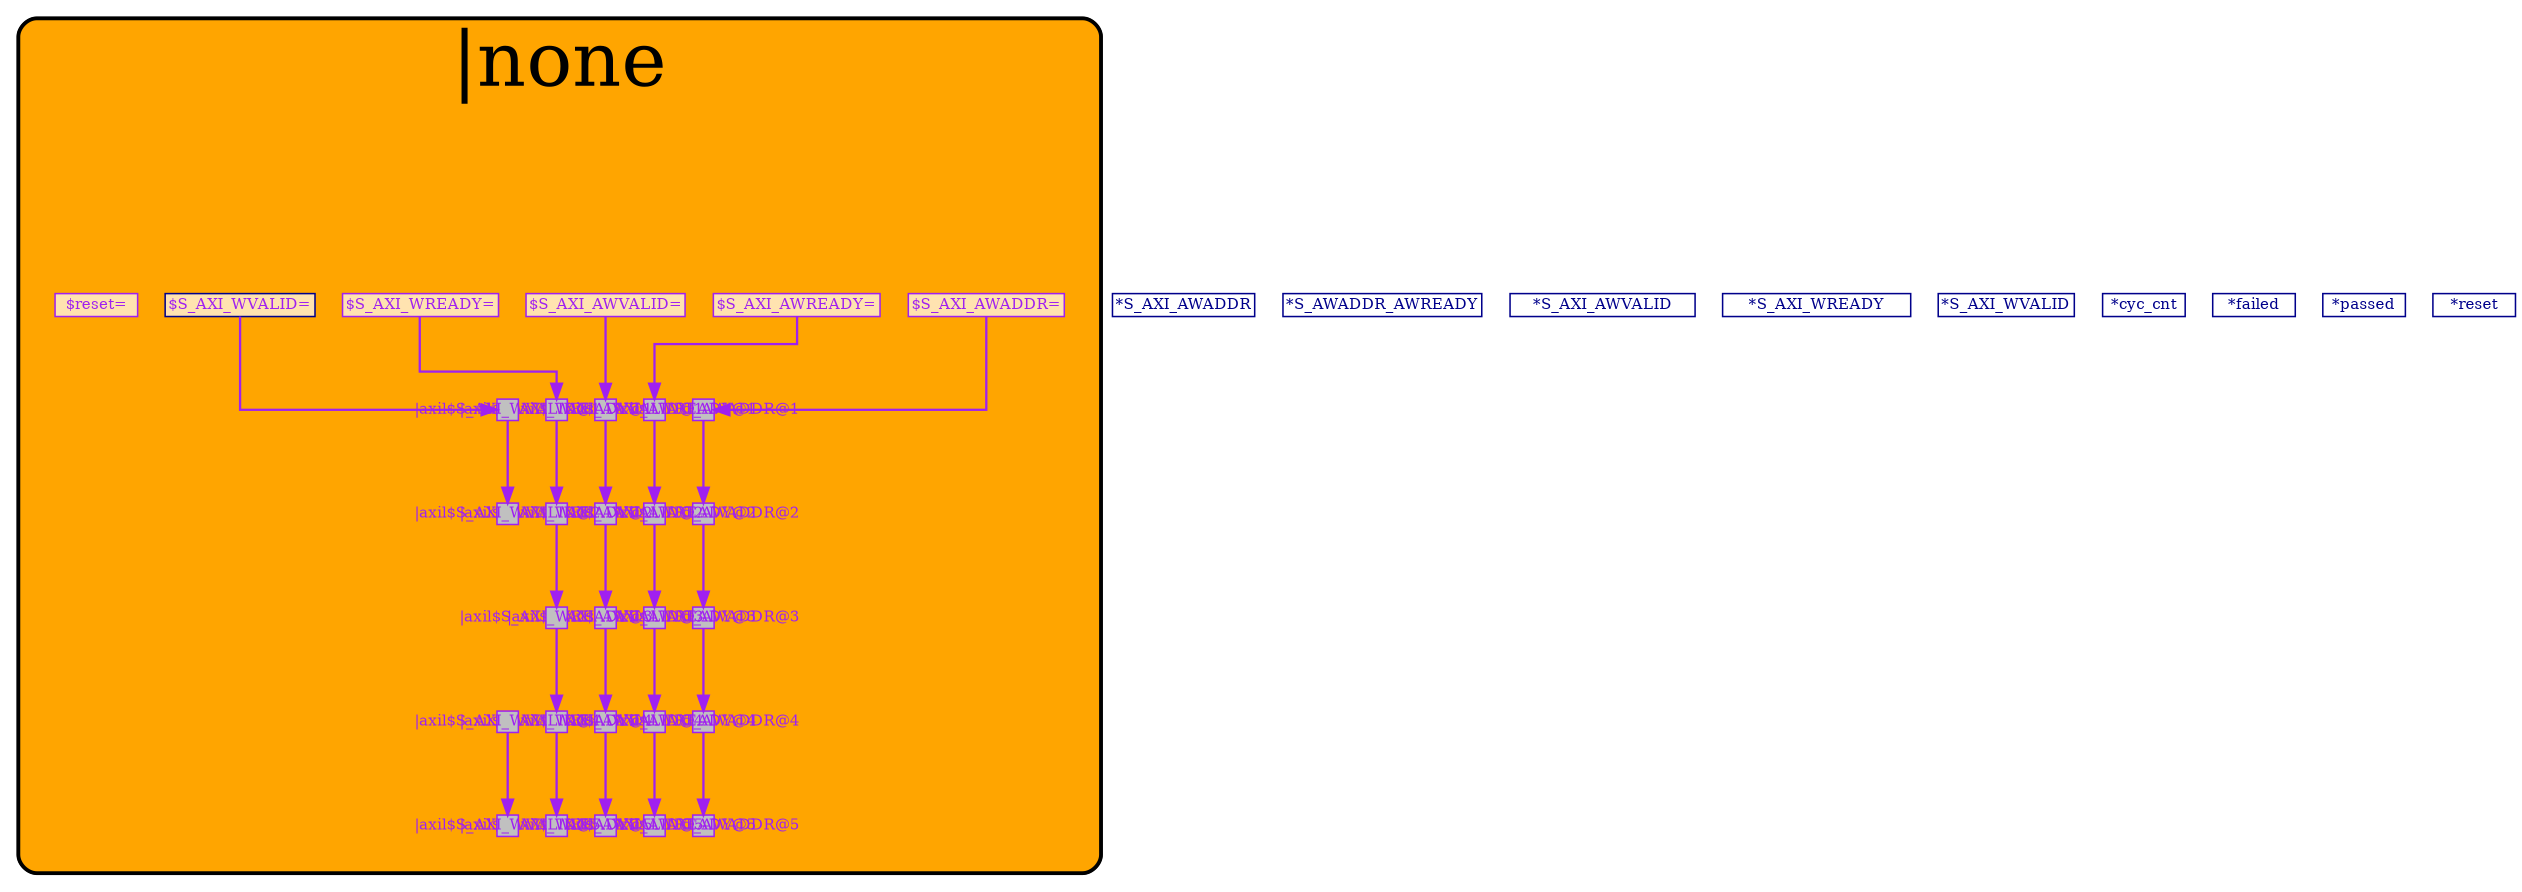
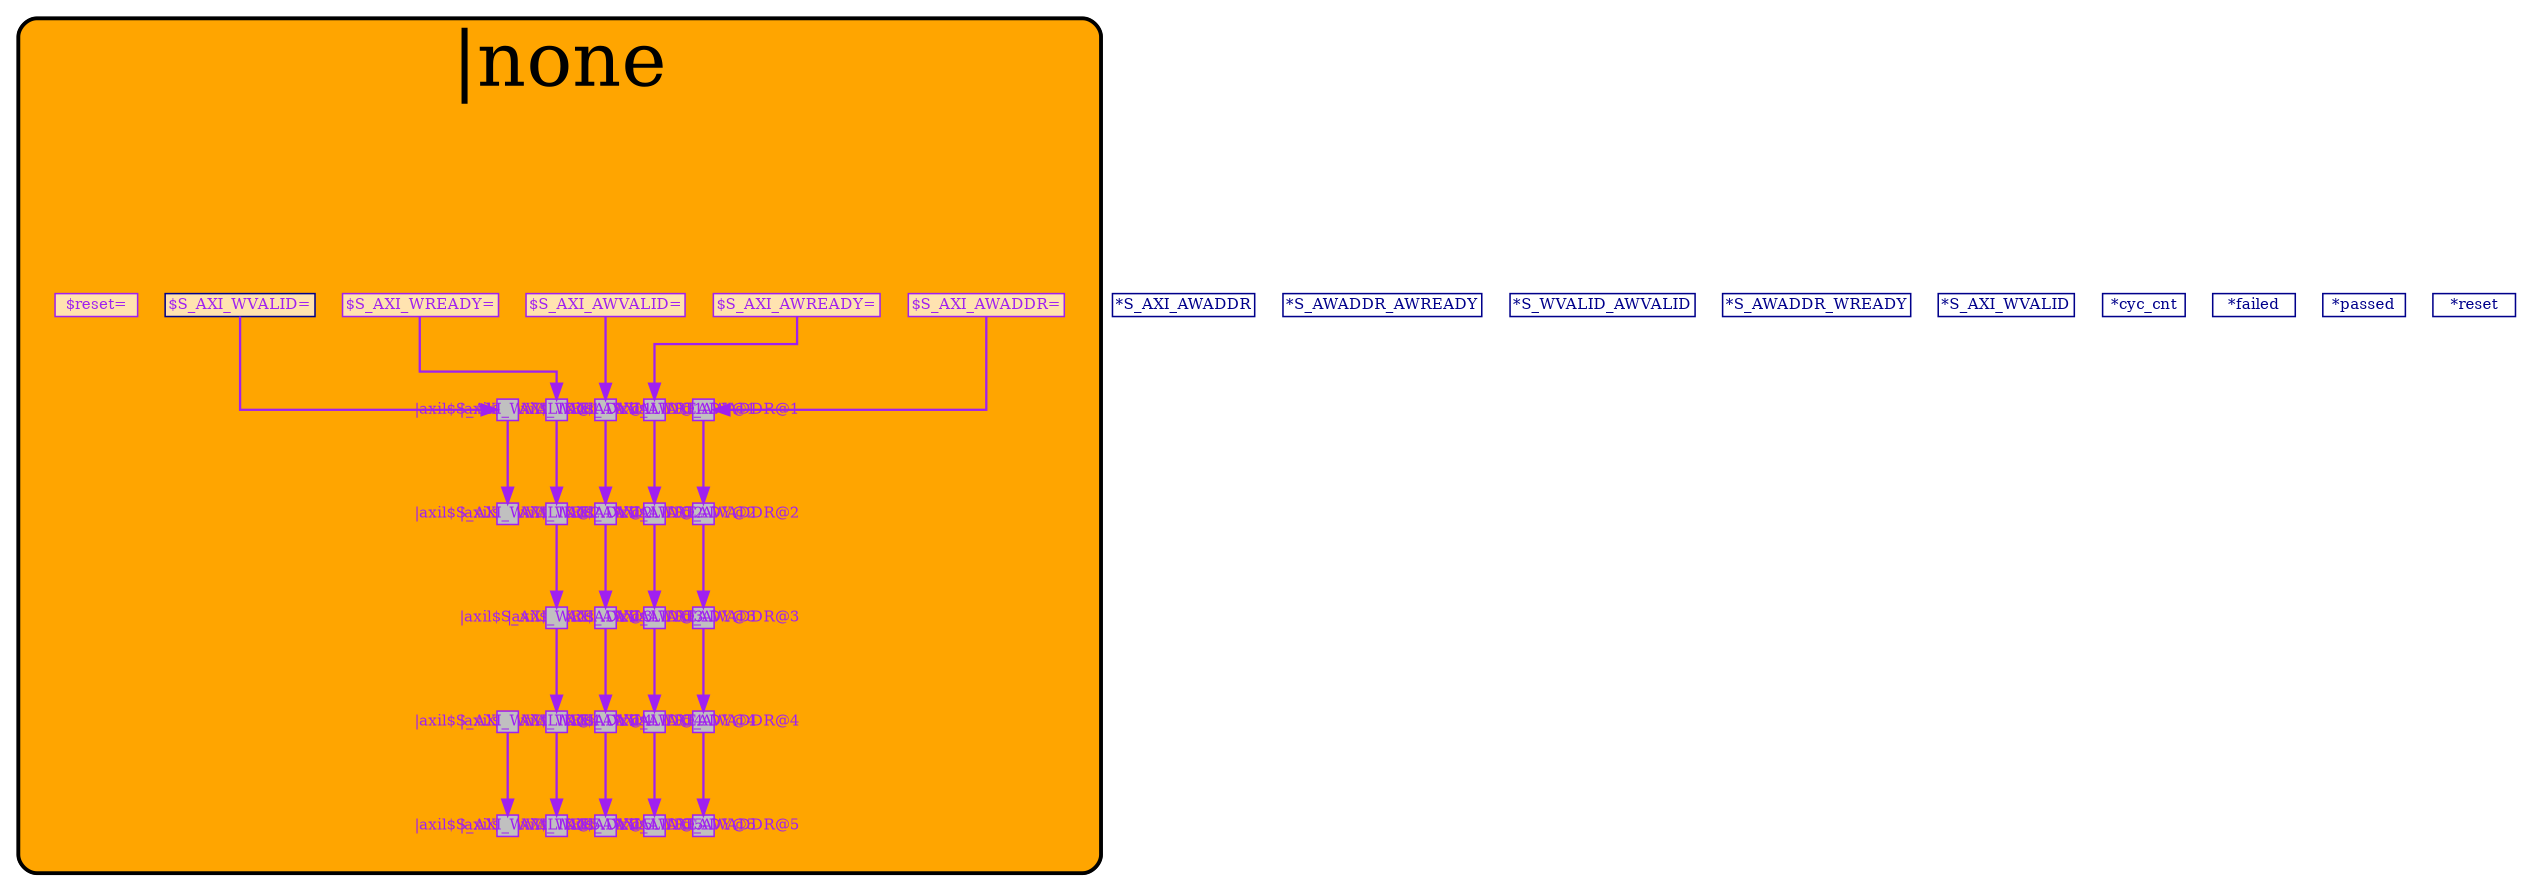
node "*S_AXI_AWVALID": label "*S_AXI_AWVALID" -> "*S_WVALID_AWVALID"
node "*S_AXI_WREADY": label "*S_AXI_WREADY" -> "*S_AWADDR_WREADY"
